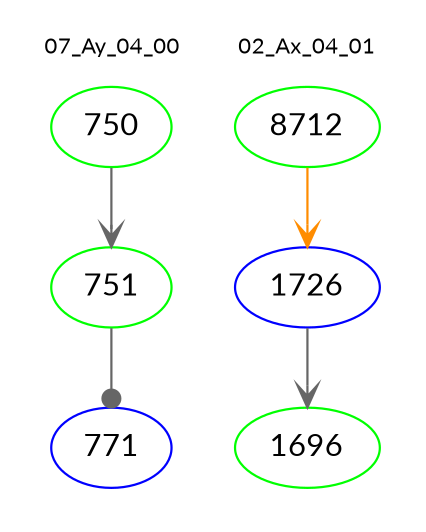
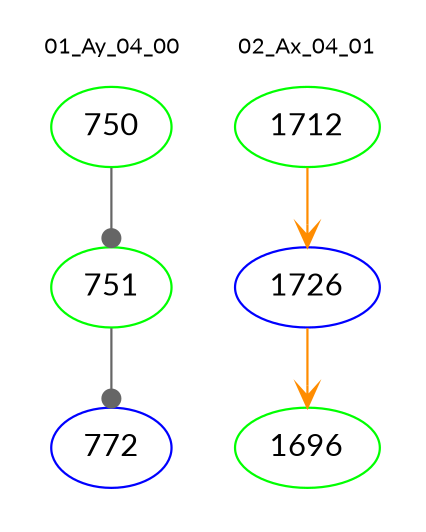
cluster "07_Ay_04_00": label "07_Ay_04_00" -> "01_Ay_04_00"
node "8712": label "8712" -> "1712"
edge "750" -> "751": arrowhead vee -> dot
edge "1726" -> "1696": color gray40 -> darkorange
node "771": label "771" -> "772"
